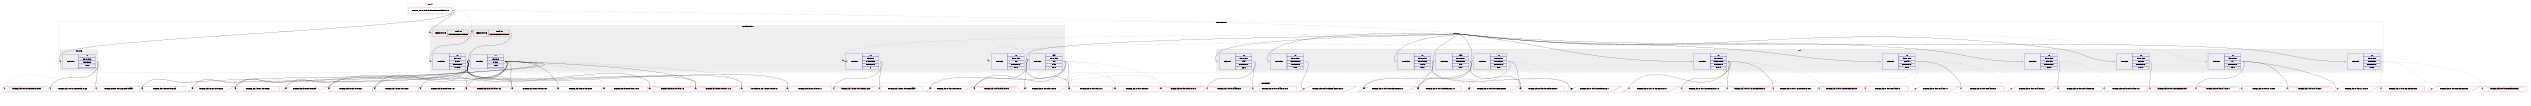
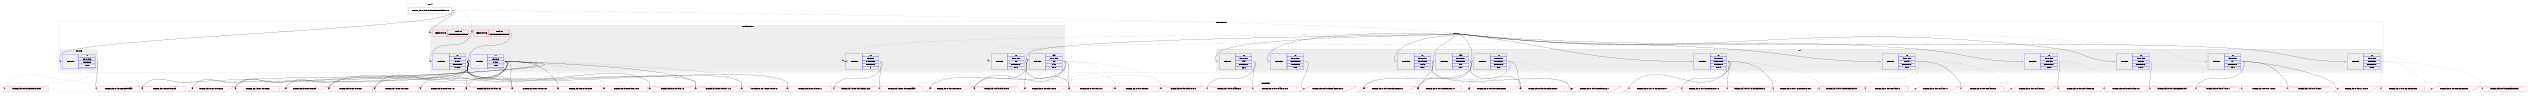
node "portage://dev-python/setuptools-40.6.3": removed
node "portage://exec-python/setuptools-9999": label "portage://exec-python/setuptools-9999" -> "portage://dev-python/setuptools-9999"
node "targets://dev-python/six-1.13.0": label "targets://dev-python/six-1.13.0" -> "portage://dev-python/six-1.13.0"
